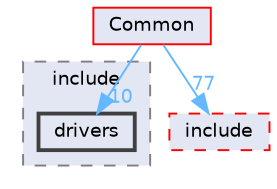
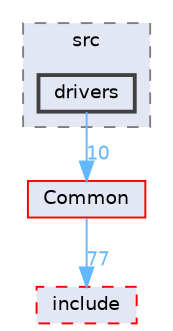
edge "Common" -> "drivers": reversed
cluster "include": label "include" -> "src"
